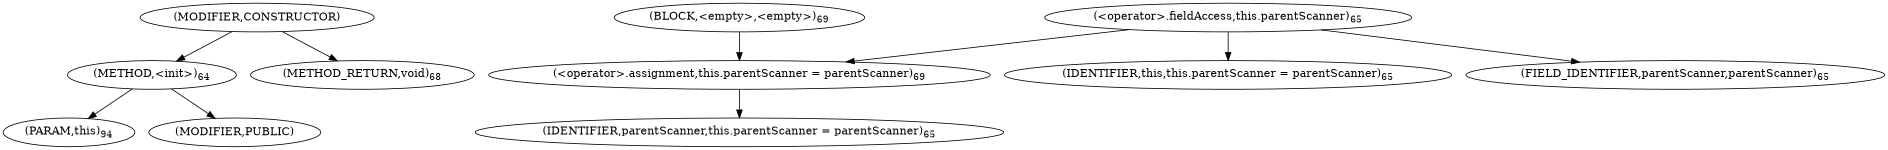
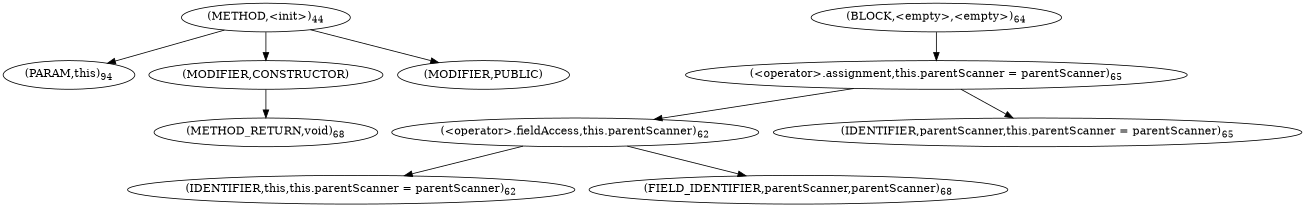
node "(BLOCK,<empty>,<empty>)": text "69" -> "64"
node "(<operator>.fieldAccess,this.parentScanner)": text "65" -> "62"
edge "(MODIFIER,CONSTRUCTOR)" -> "(METHOD,<init>)": reversed
edge "(<operator>.fieldAccess,this.parentScanner)" -> "(<operator>.assignment,this.parentScanner = parentScanner)": reversed
node "(METHOD,<init>)": text "64" -> "44"
node "(<operator>.assignment,this.parentScanner = parentScanner)": text "69" -> "65"
node "(IDENTIFIER,this,this.parentScanner = parentScanner)": text "65" -> "62"
node "(FIELD_IDENTIFIER,parentScanner,parentScanner)": text "65" -> "68"
